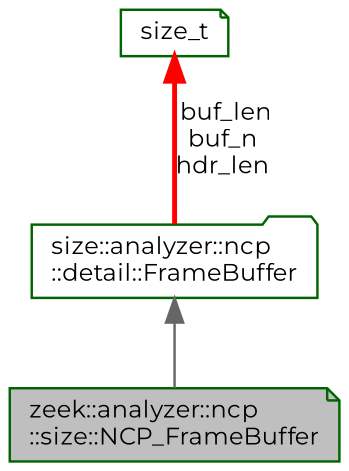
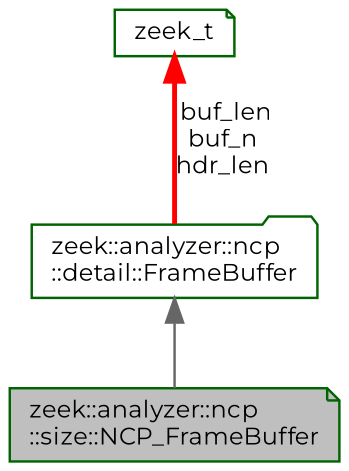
node "size_t": label "size_t" -> "zeek_t"
node "size::analyzer::ncp ::detail::FrameBuffer": label "size::analyzer::ncp ::detail::FrameBuffer" -> "zeek::analyzer::ncp ::detail::FrameBuffer"
